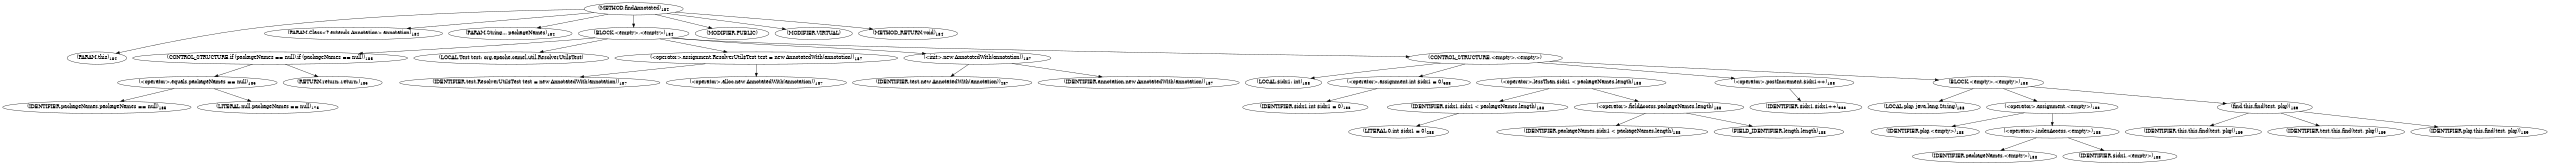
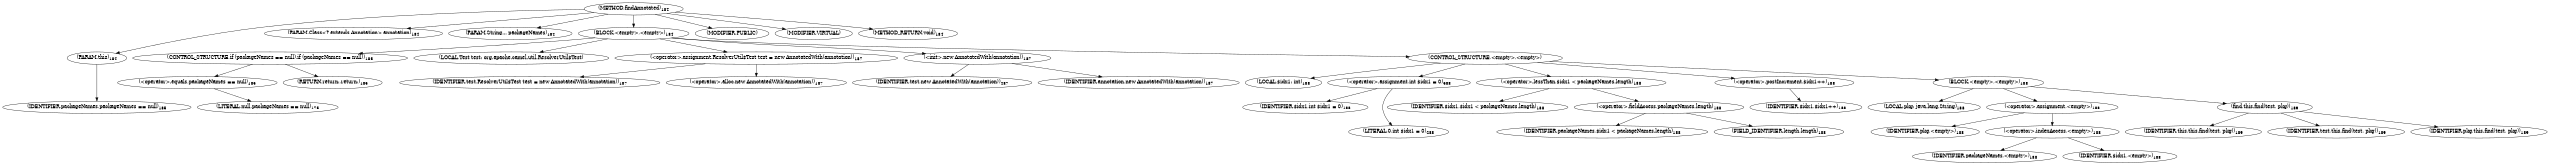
edge "(CONTROL_STRUCTURE,<empty>,<empty>)" -> "(<operator>.lessThan,$idx1 < packageNames.length)": added
edge "(<operator>.equals,packageNames == null)" -> "(IDENTIFIER,packageNames,packageNames == null)": now "(PARAM,this)" -> "(IDENTIFIER,packageNames,packageNames == null)"
node "(IDENTIFIER,$idx1,$idx1++)": text "988" -> "188"
edge "(IDENTIFIER,$idx1,$idx1 < packageNames.length)" -> "(LITERAL,0,int $idx1 = 0)": now "(<operator>.assignment,int $idx1 = 0)" -> "(LITERAL,0,int $idx1 = 0)"
